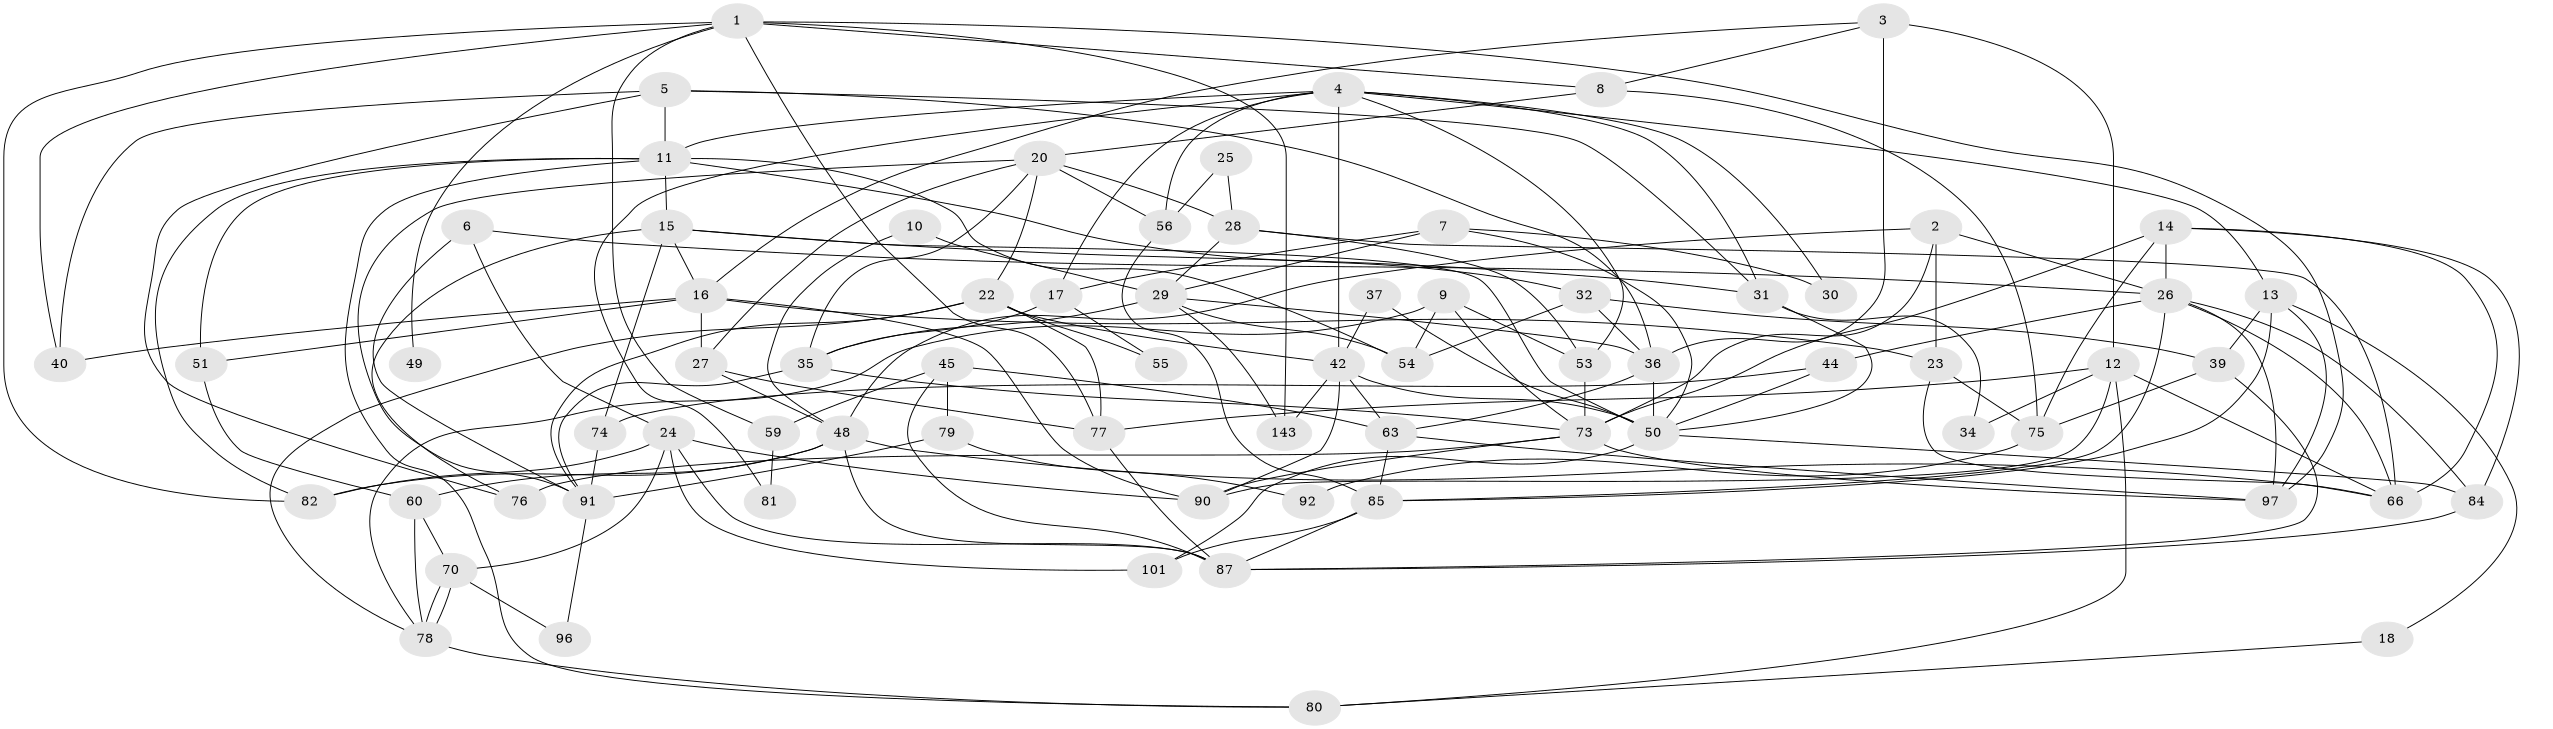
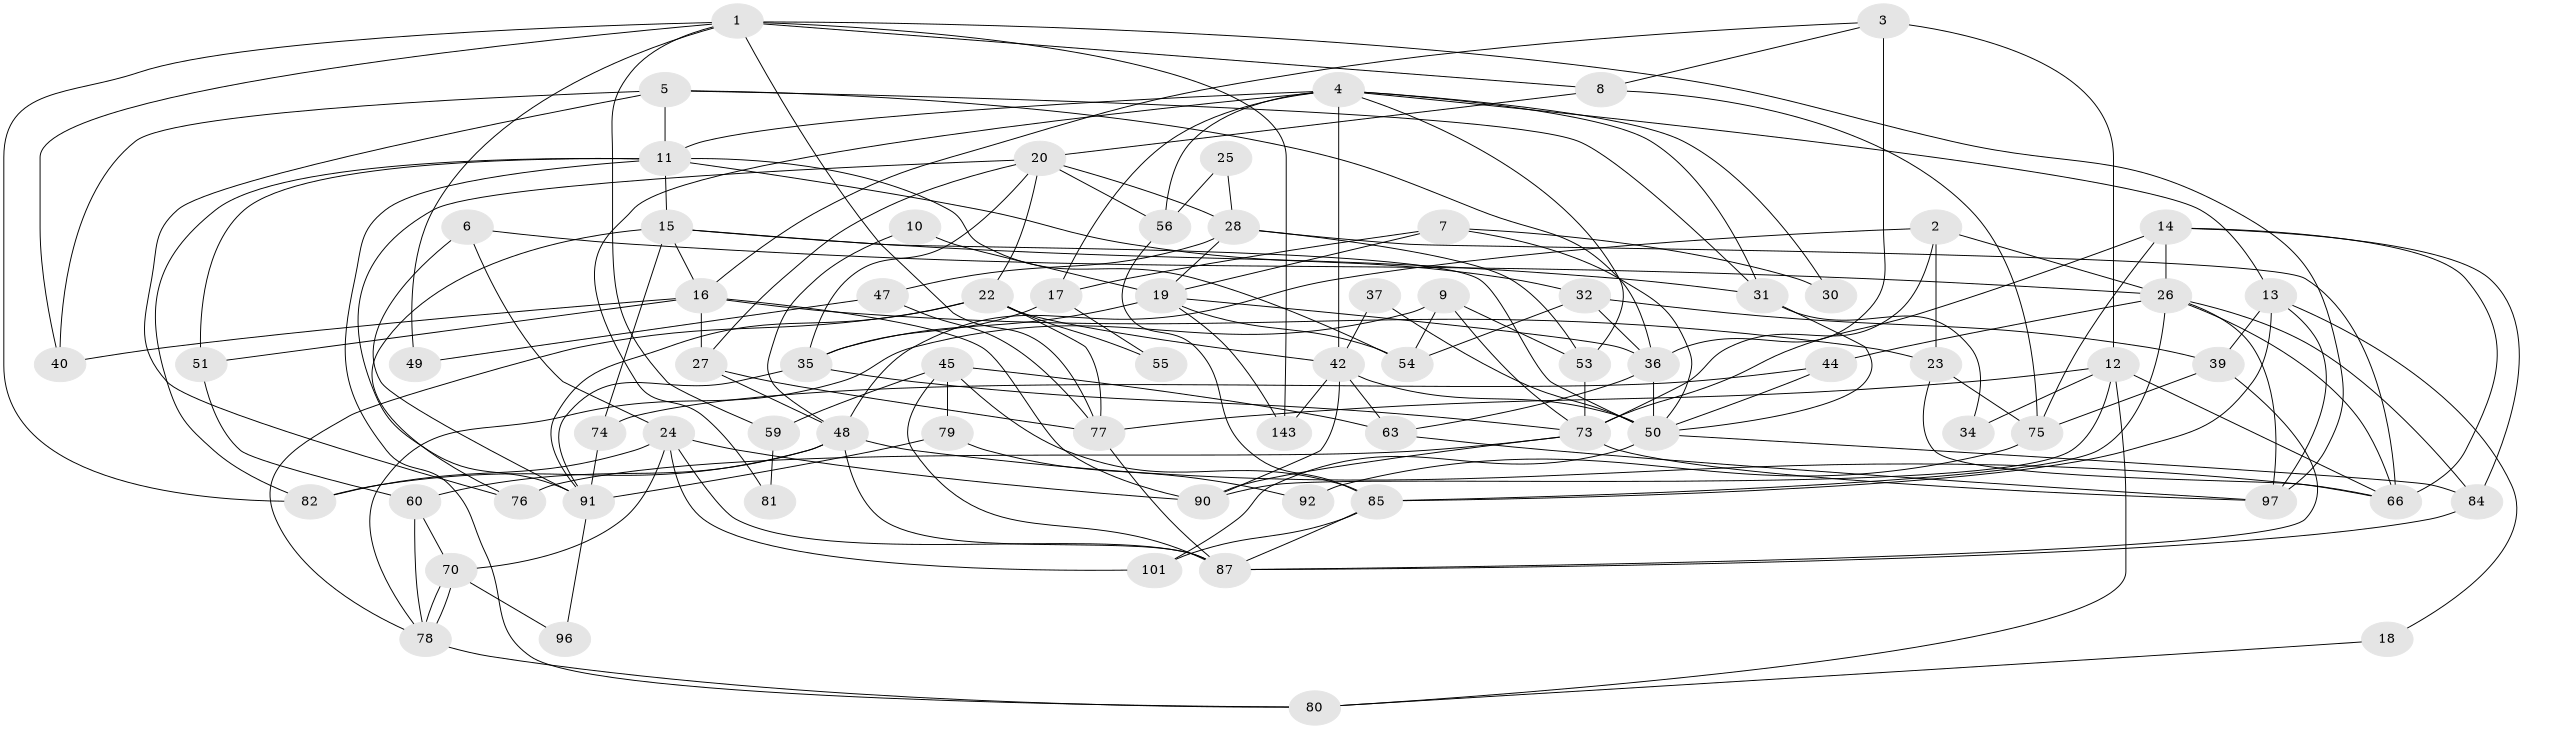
node "47": added
node "29": label "29" -> "19"
edge "63" -- "85": now "45" -- "85"
